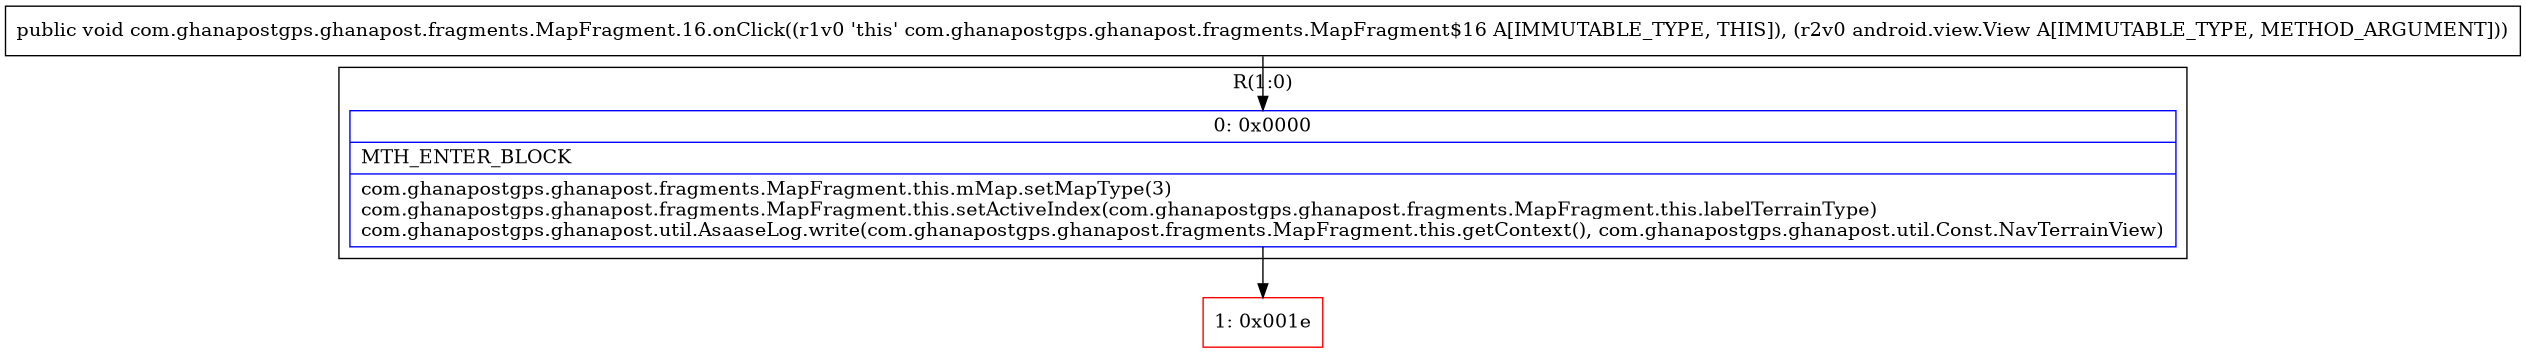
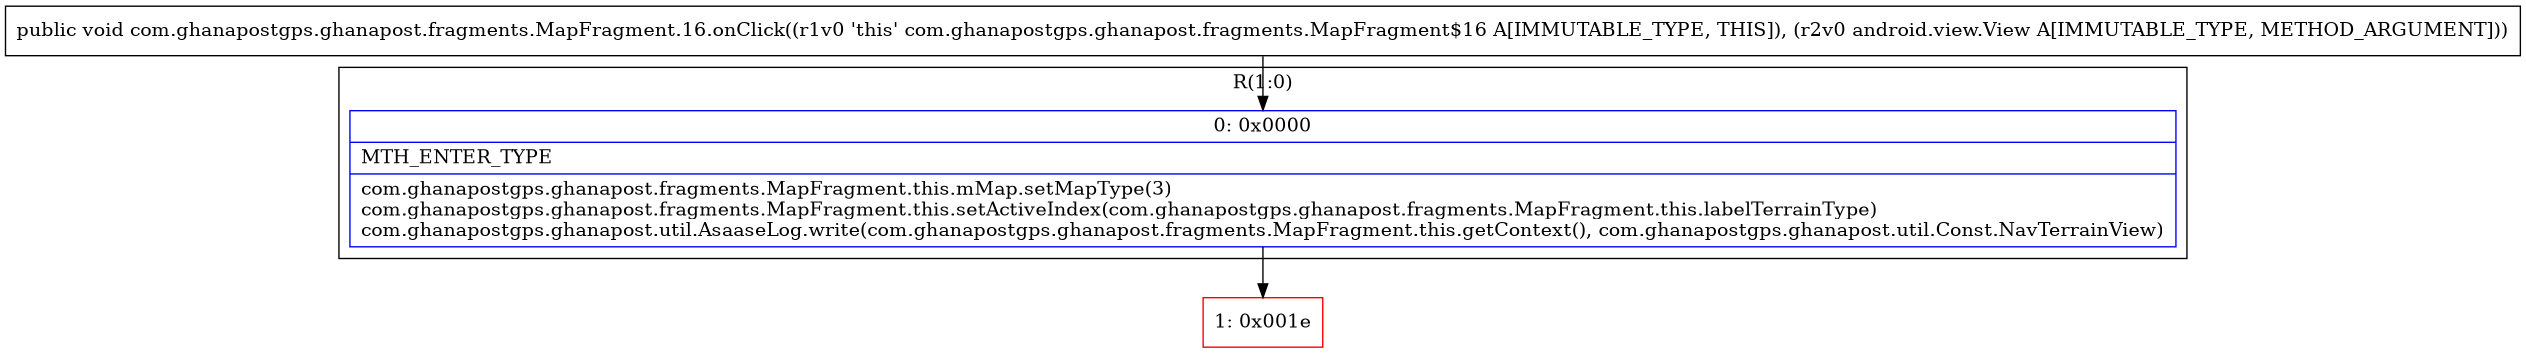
node "0: 0x0000": text "MTH_ENTER_BLOCK" -> "MTH_ENTER_TYPE"
